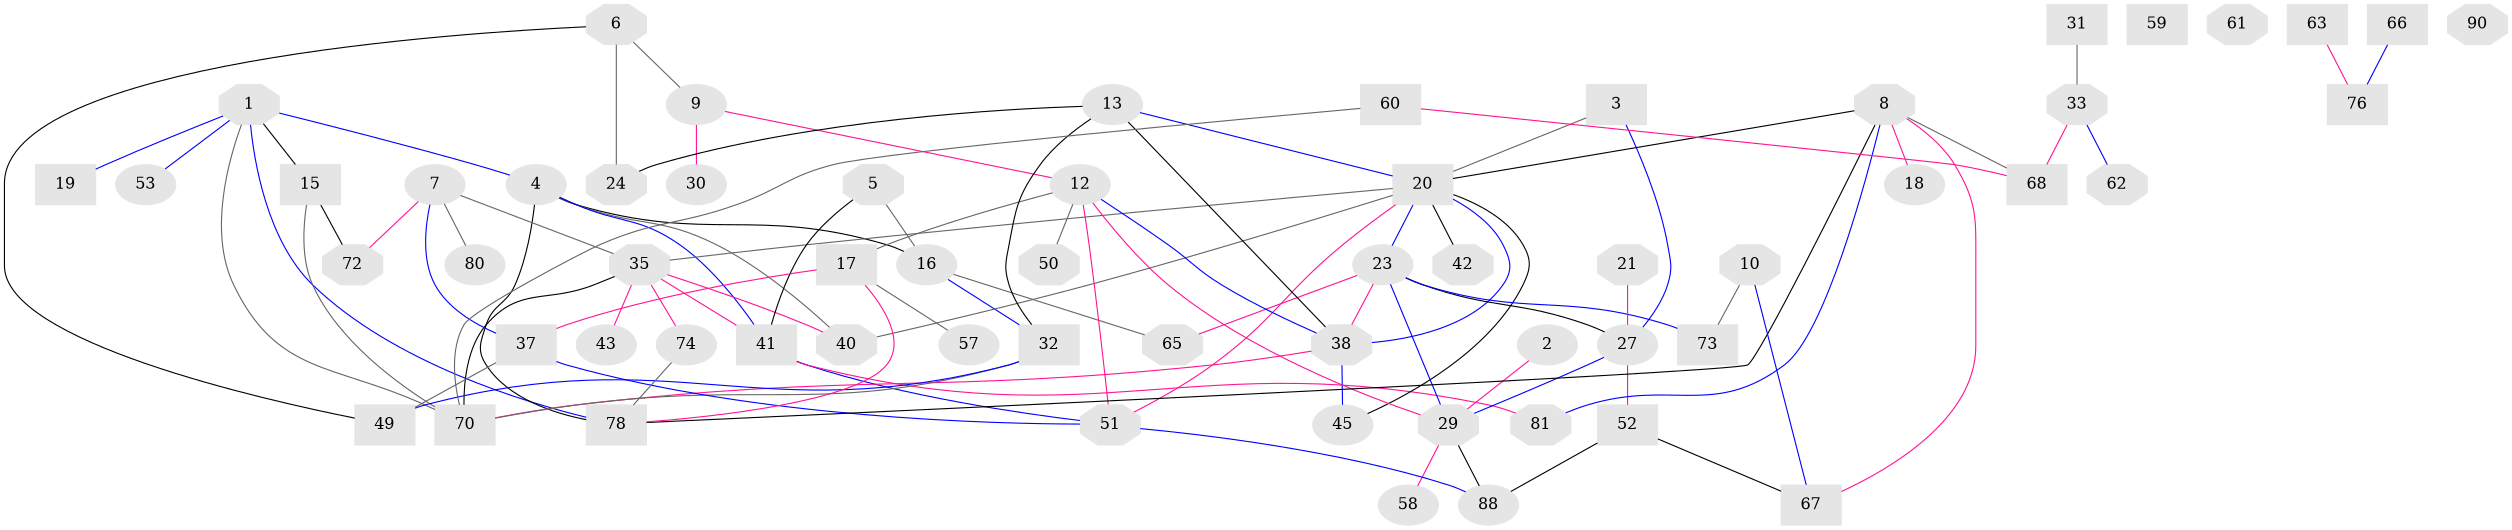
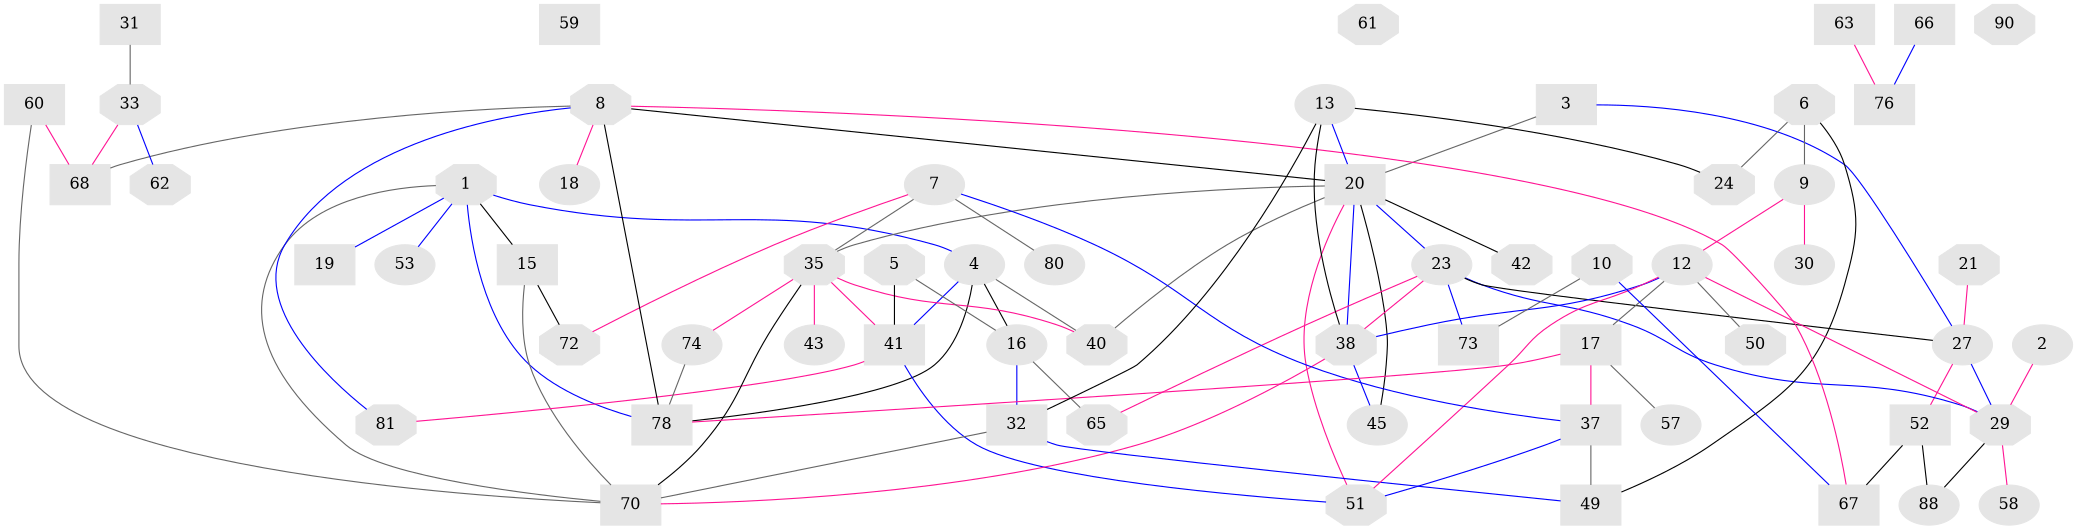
edge "51" -- "88": removed
